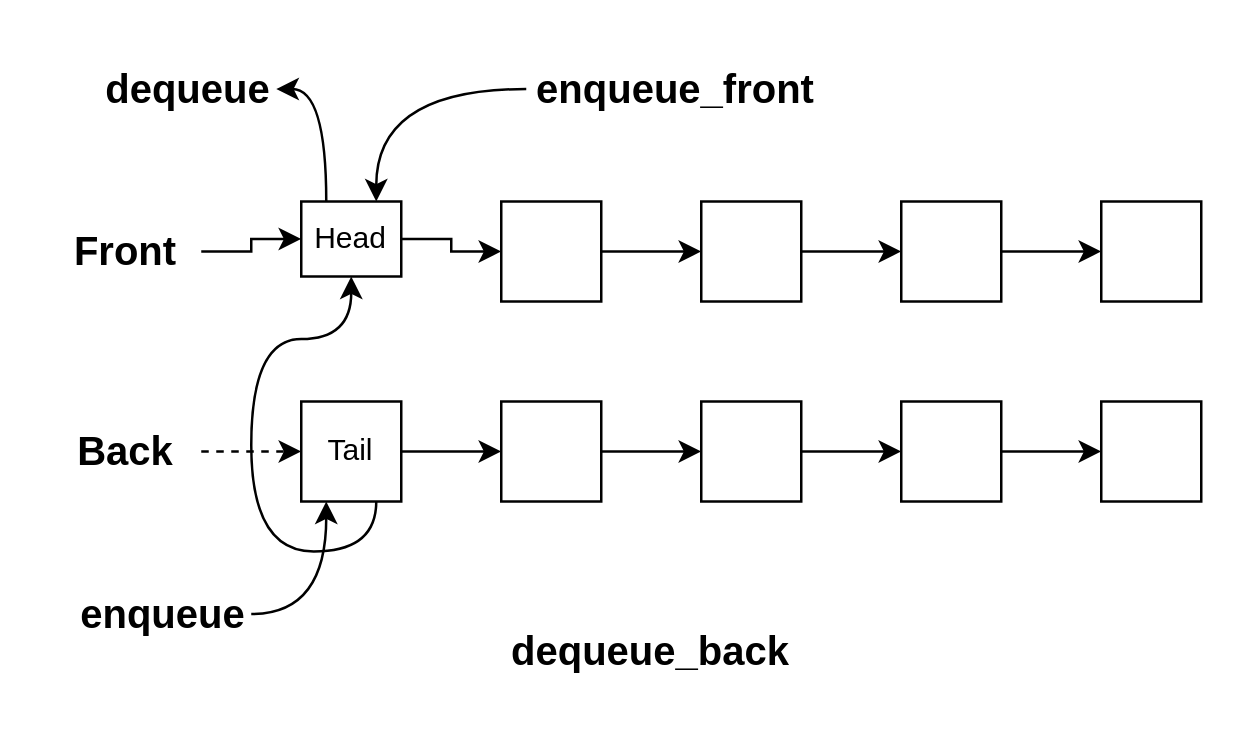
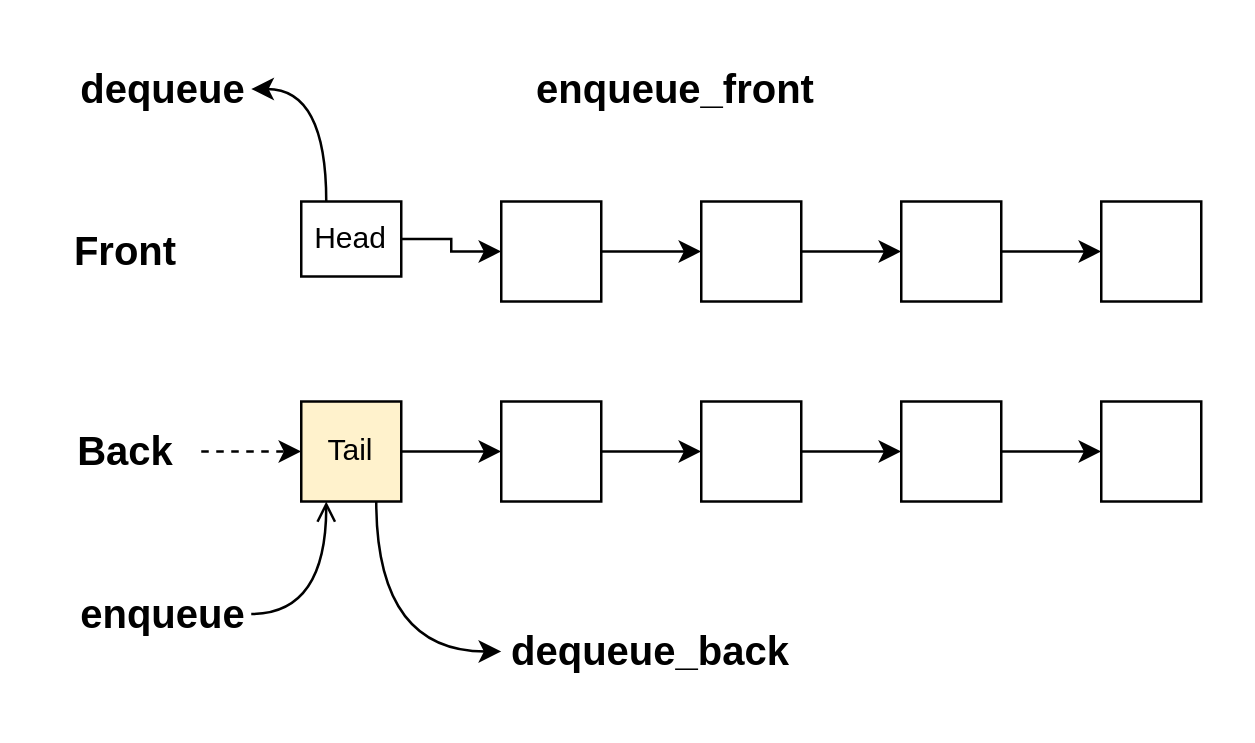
node "dequeue": moved (189, 89) -> (164, 89)
edge "enqueue_front" -> "Head": removed
edge "Front" -> "Head": removed
edge "Tail" -> "Head": now "Tail" -> "dequeue_back"
node "Tail": fillcolor #ffffff -> #fff2cc
edge "enqueue" -> "Tail": arrowhead classic -> open
